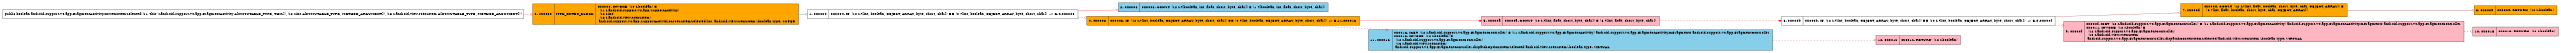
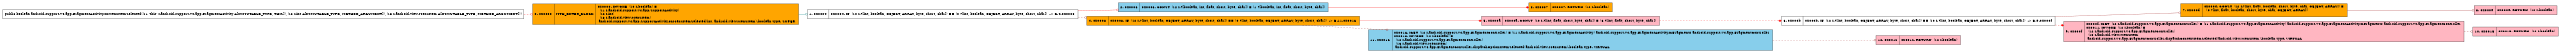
node "3: 0x0007": added
node "8: 0x000e": fillcolor orange -> lightpink
edge "6: 0x000b" -> "9: 0x000f": arrowhead odot -> diamond
